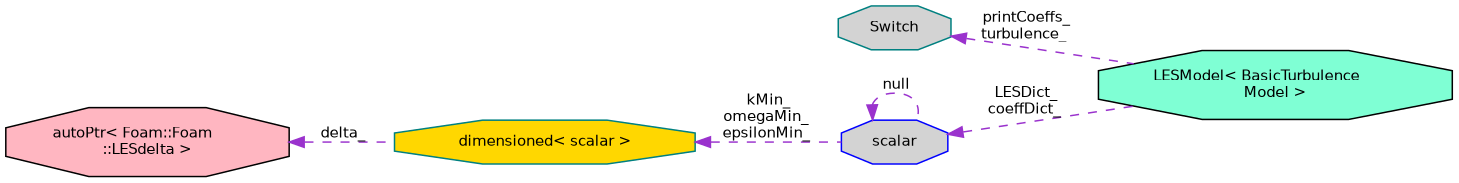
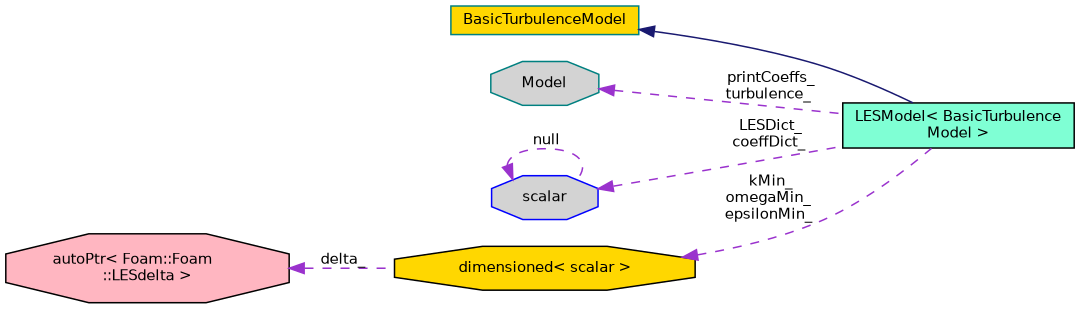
node "BasicTurbulenceModel": added
node "Switch": label "Switch" -> "Model"
node "LESModel< BasicTurbulence Model >": shape octagon -> box
node "dimensioned< scalar >": color teal -> black
edge "scalar" -> "dimensioned< scalar >": now "LESModel< BasicTurbulence Model >" -> "dimensioned< scalar >"
